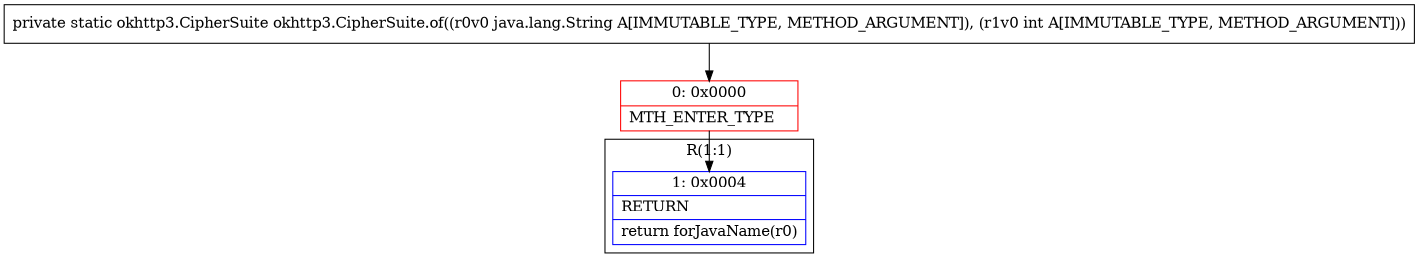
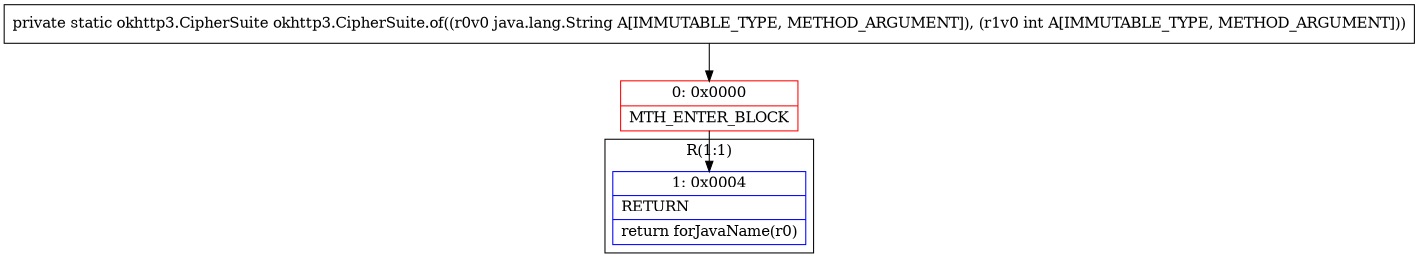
node "0: 0x0000": text "MTH_ENTER_TYPE" -> "MTH_ENTER_BLOCK"
